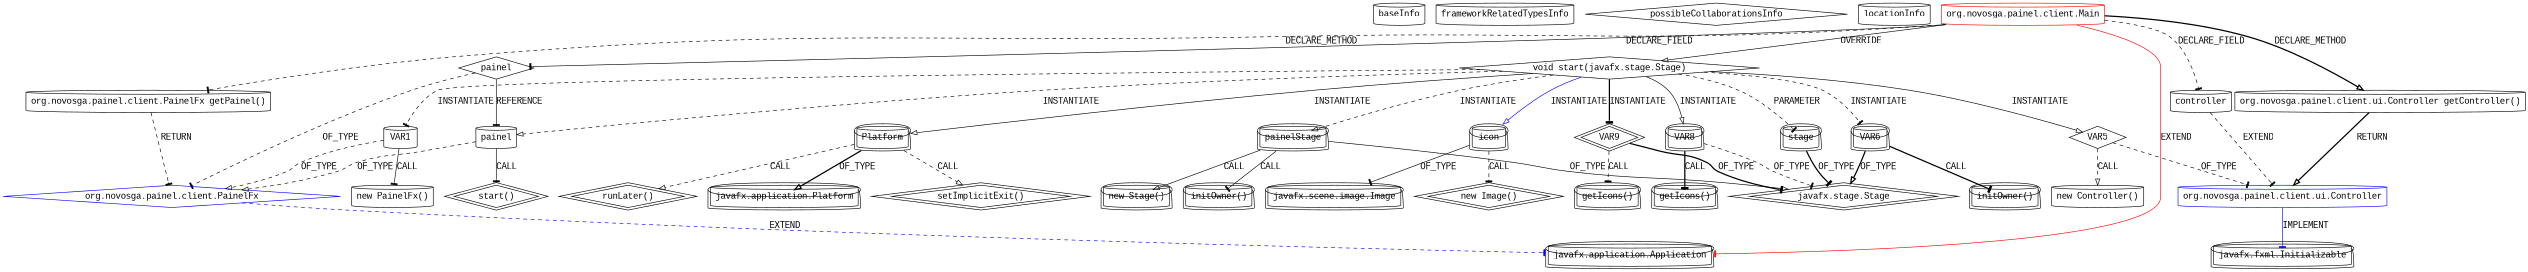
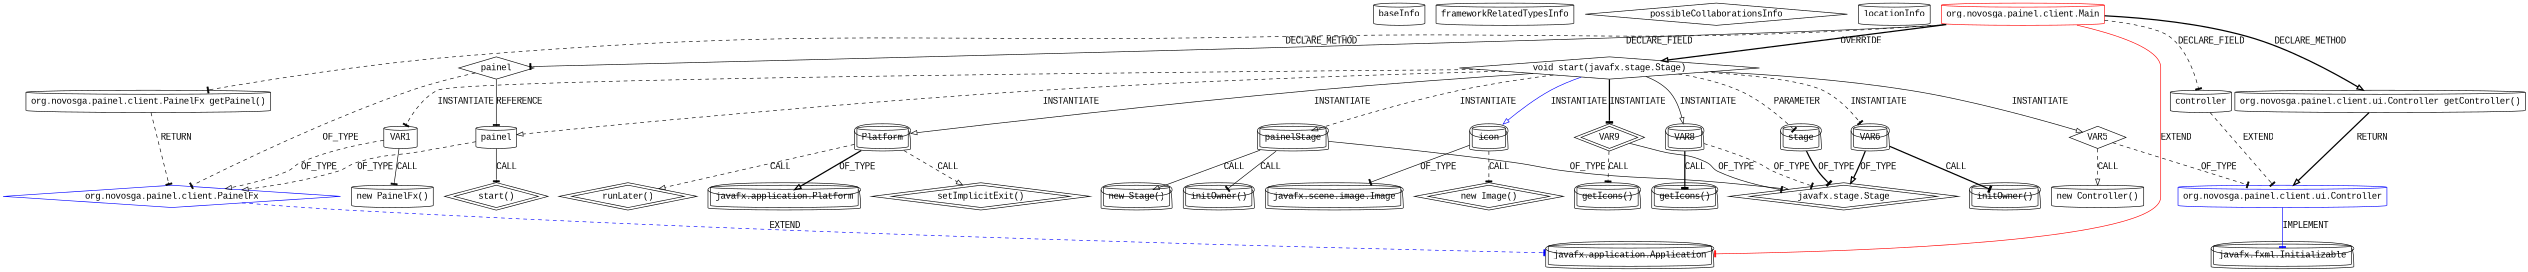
edge "org.novosga.painel.client.Main" -> "void start(javafx.stage.Stage)": style solid -> bold
edge "VAR9" -> "javafx.stage.Stage": style bold -> solid
